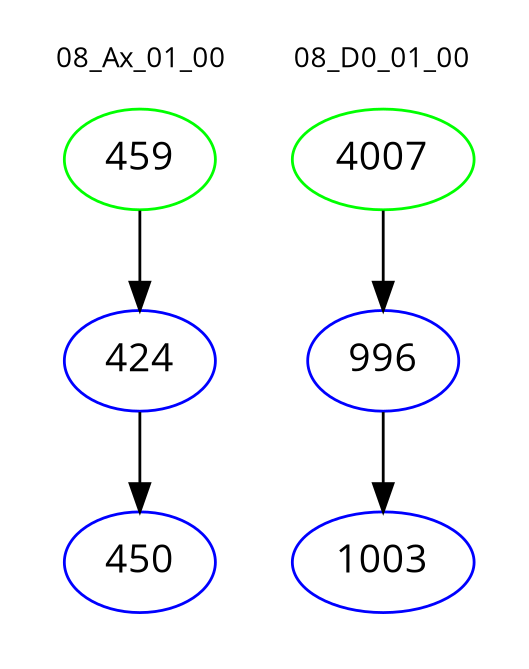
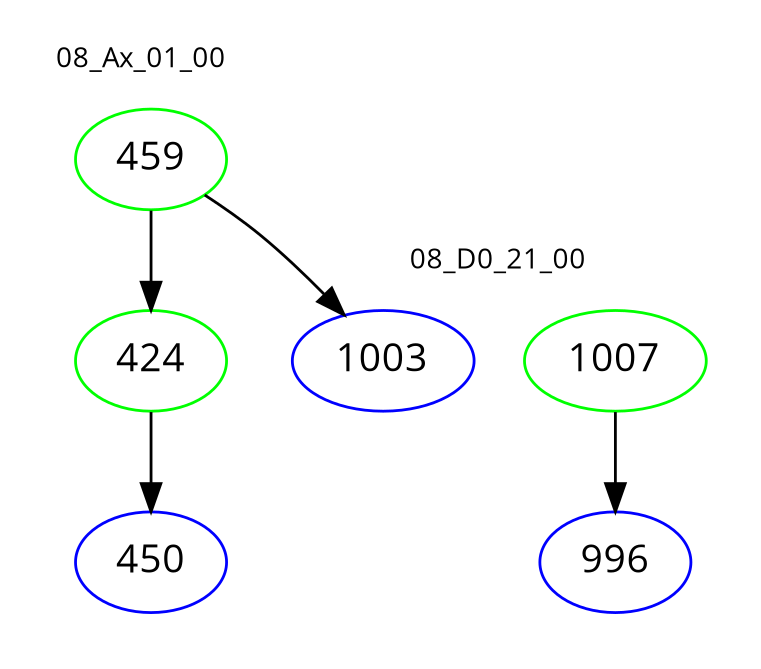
cluster "08_D0_01_00": label "08_D0_01_00" -> "08_D0_21_00"
node "4007": label "4007" -> "1007"
node "424": color blue -> green
edge "996" -> "1003": now "459" -> "1003"
